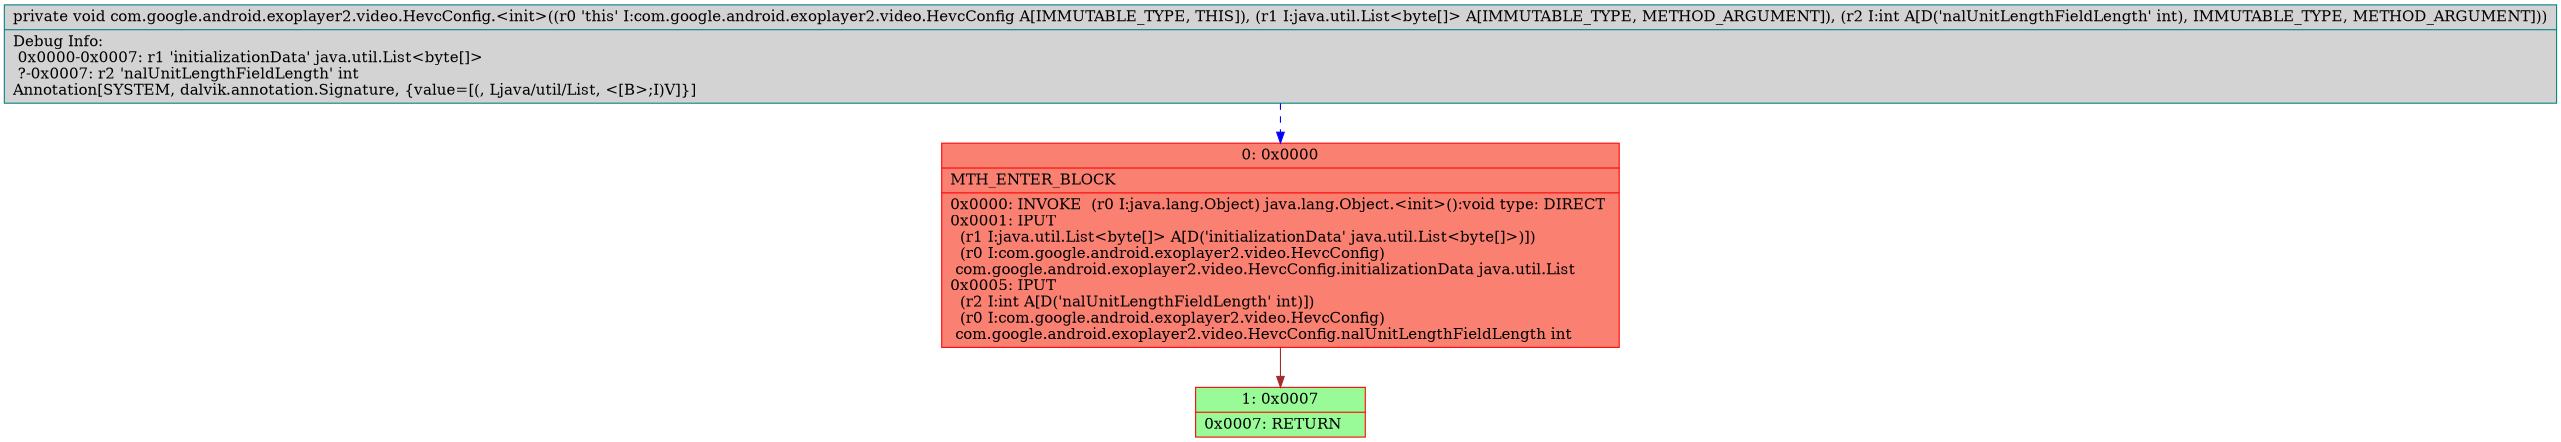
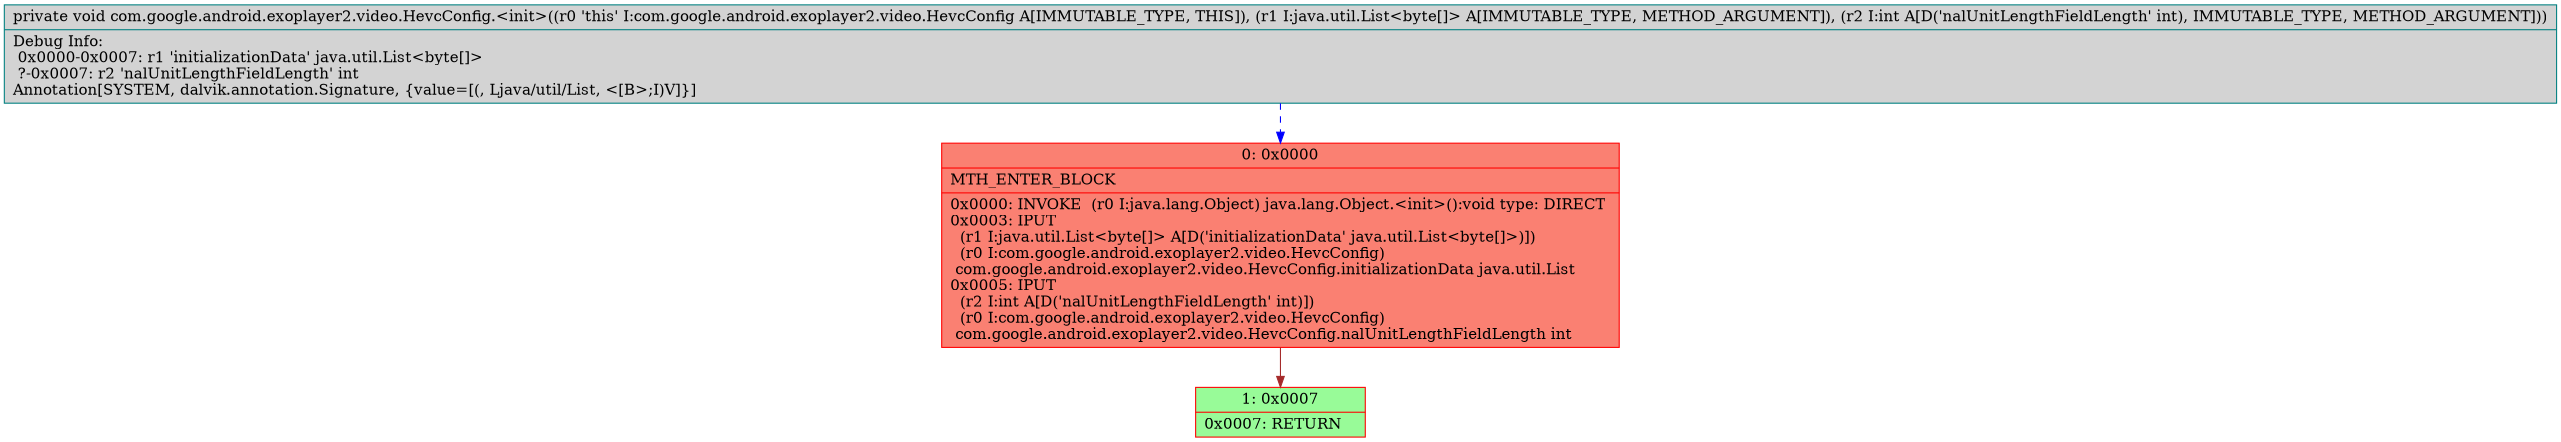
node "0: 0x0000": text "0x0001: IPUT" -> "0x0003: IPUT"
